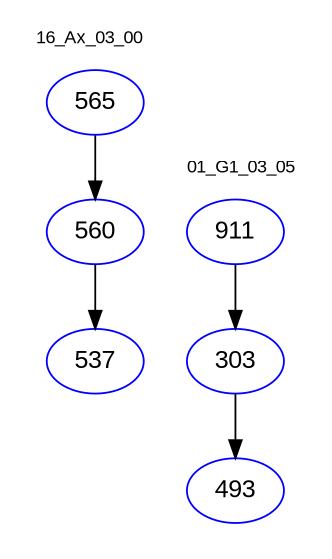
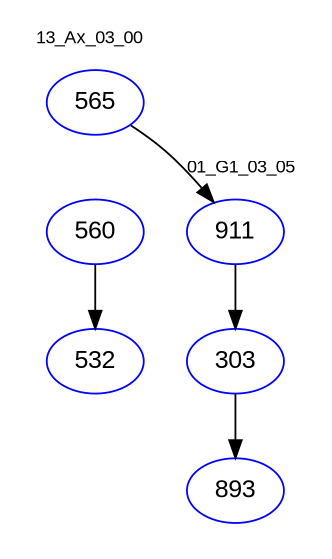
cluster "16_Ax_03_00": label "16_Ax_03_00" -> "13_Ax_03_00"
edge "565" -> "560": now "565" -> "911"
node "537": label "537" -> "532"
node "493": label "493" -> "893"
